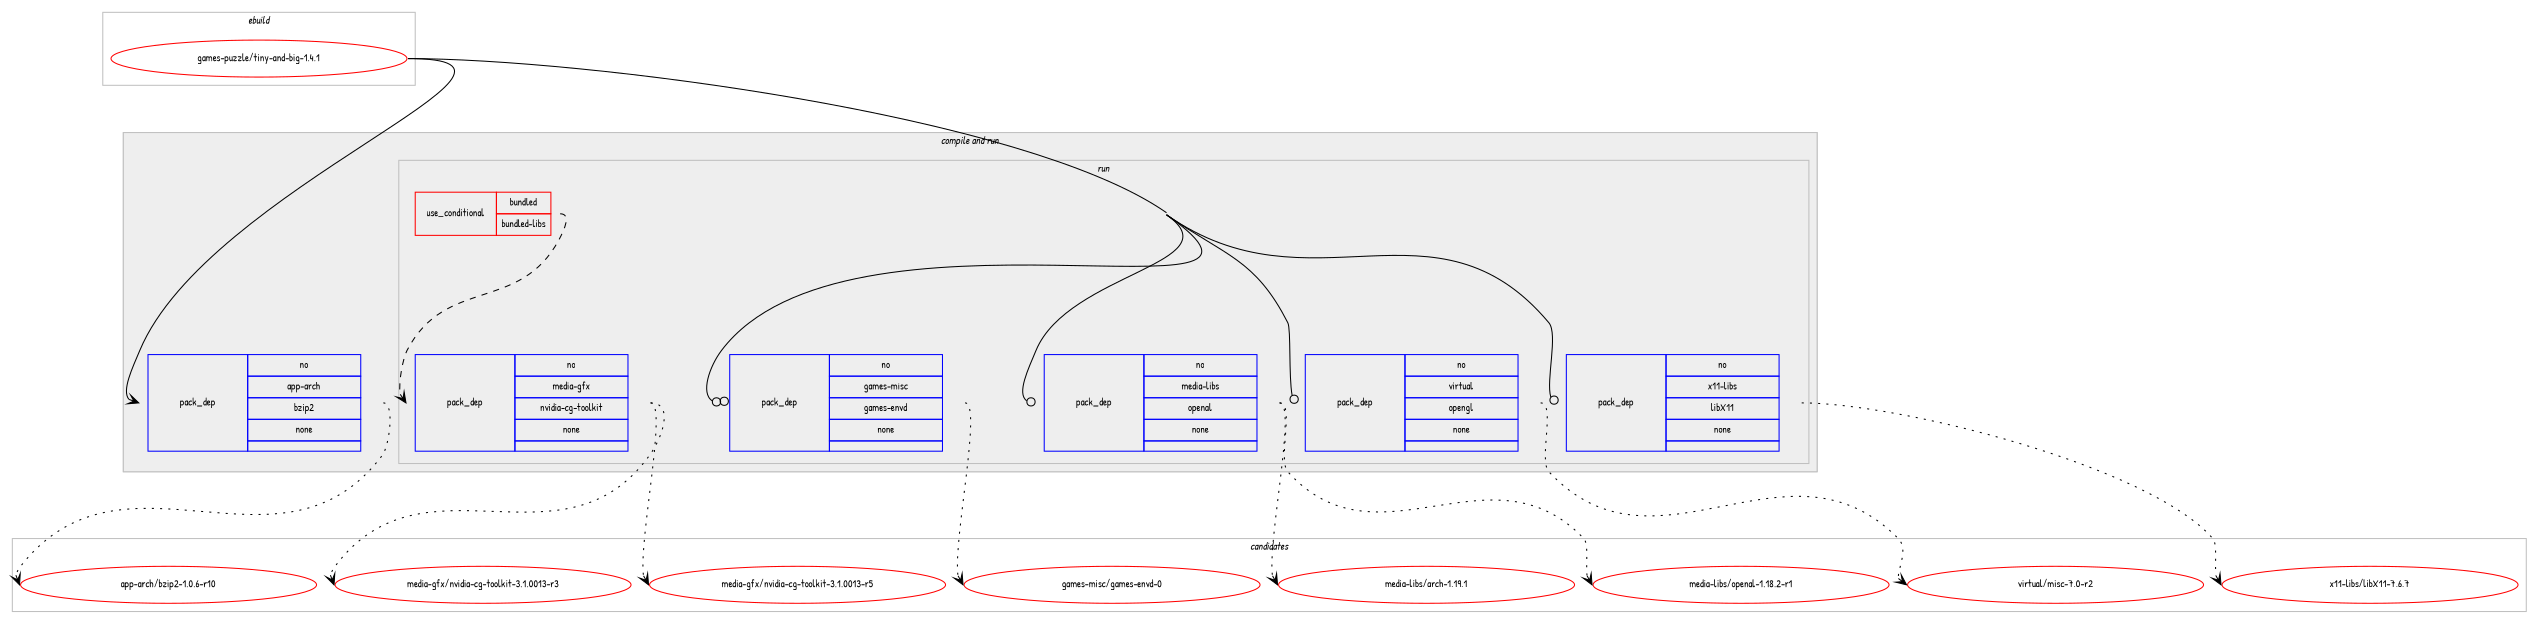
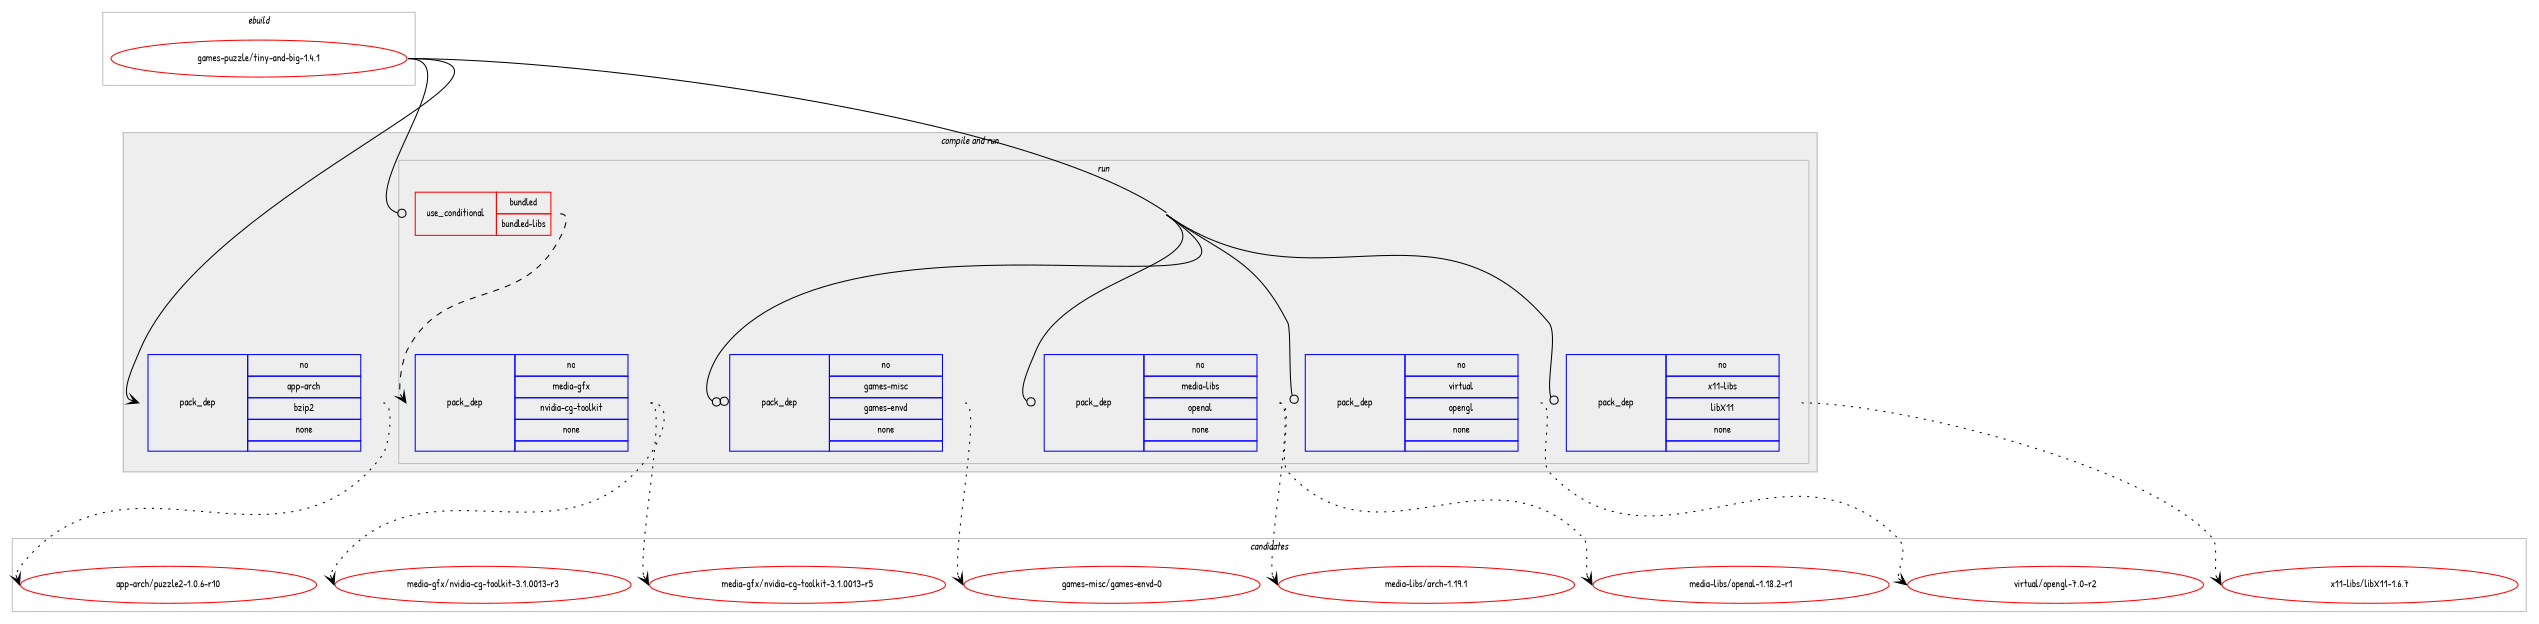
edge "games-puzzle/tiny-and-big-1.4.1" -> "use_conditional": added
node "app-arch/bzip2-1.0.6-r10": label "app-arch/bzip2-1.0.6-r10" -> "app-arch/puzzle2-1.0.6-r10"
node "virtual/misc-7.0-r2": label "virtual/misc-7.0-r2" -> "virtual/opengl-7.0-r2"
node "x11-libs/libX11-7.6.7": label "x11-libs/libX11-7.6.7" -> "x11-libs/libX11-1.6.7"
